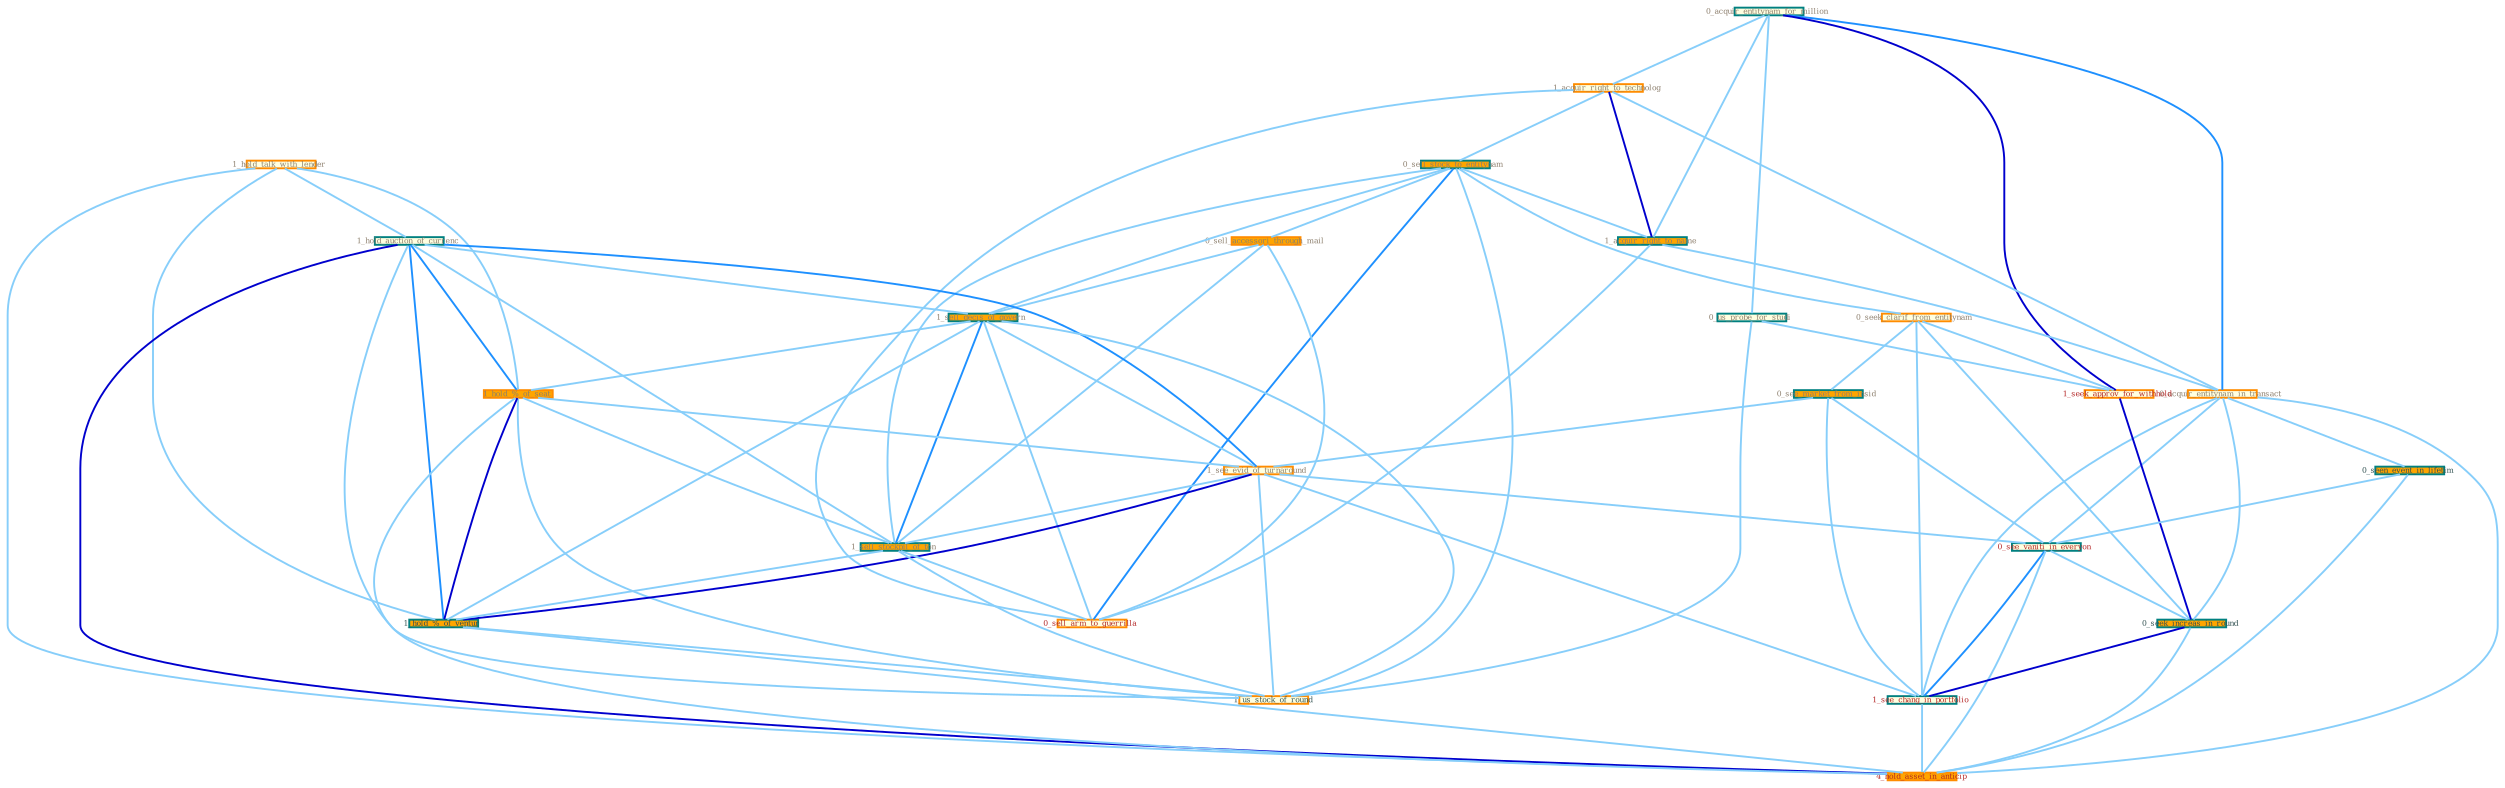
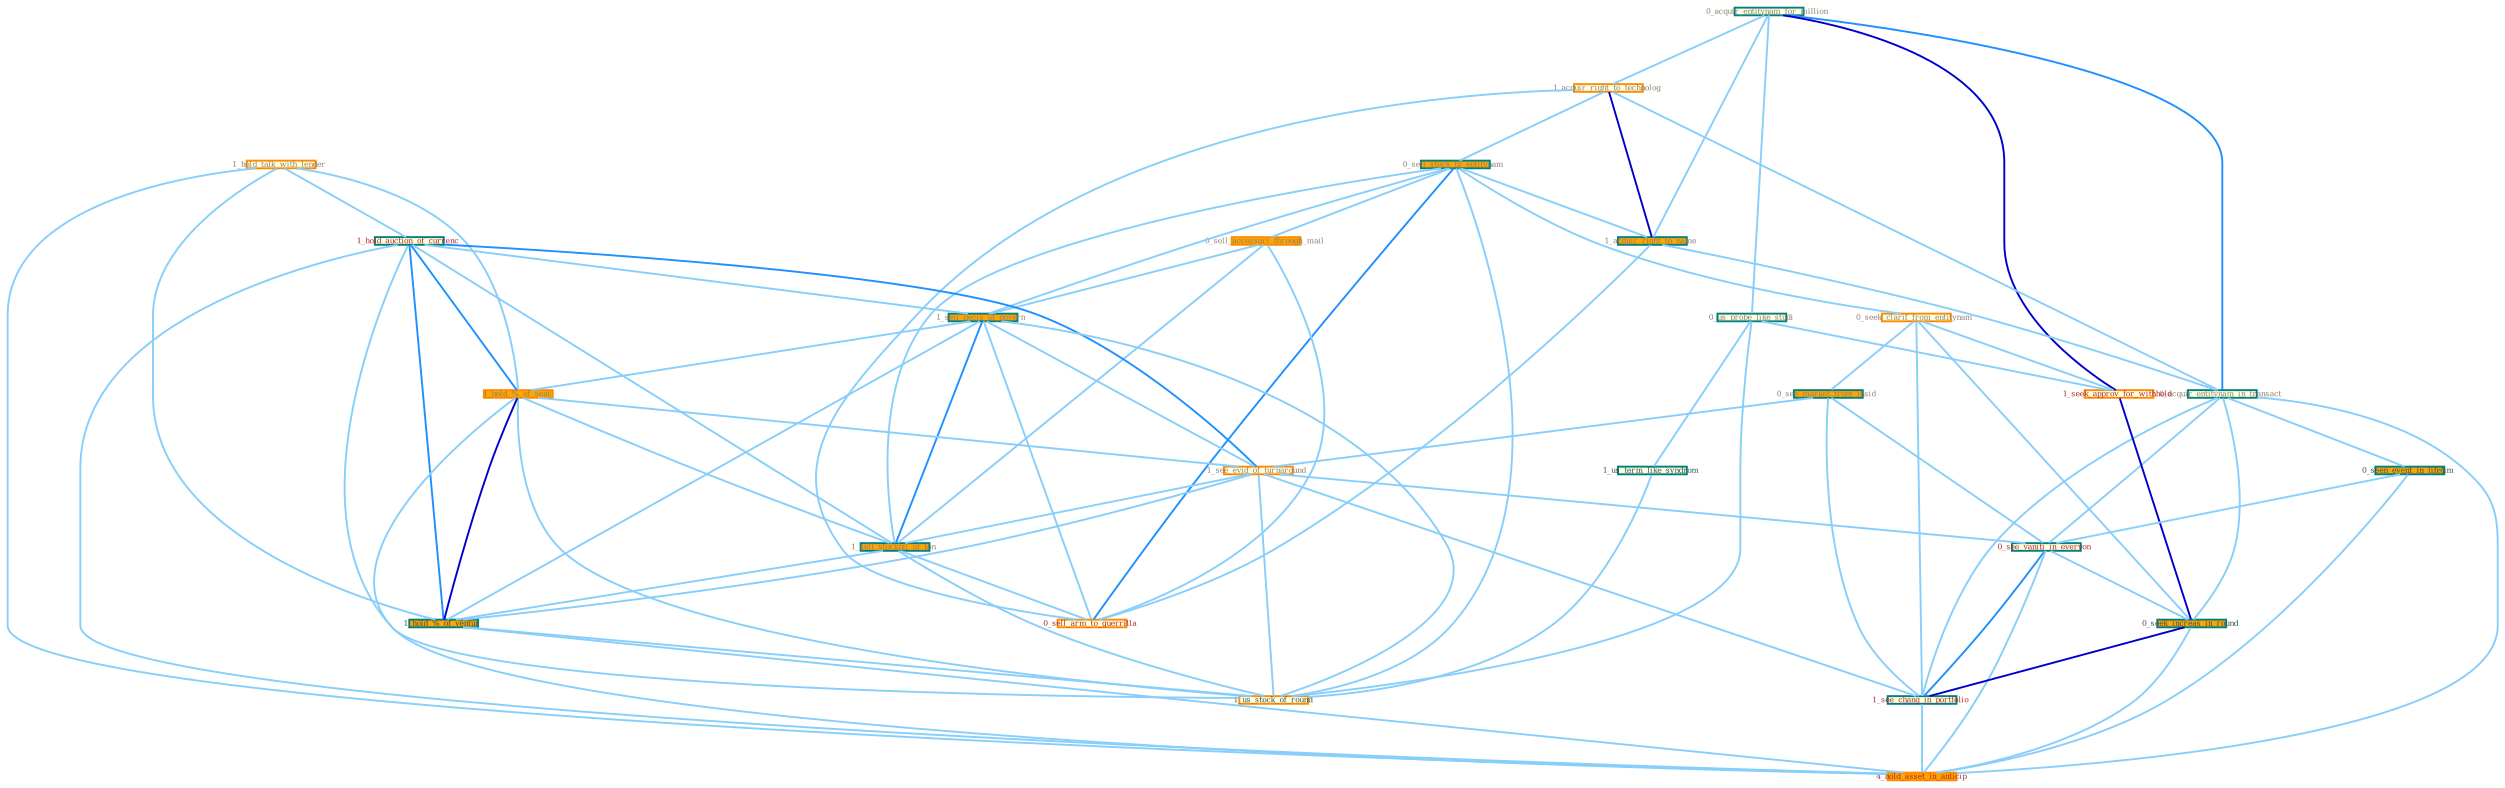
node "1_hold_auction_of_currenc": fontcolor #8b7d6b -> #b22222
node "0_us_probe_for_studi": label "0_us_probe_for_studi" -> "0_us_probe_like_studi"
node "0_acquir_entitynam_in_transact": color darkorange -> teal
node "1_us_term_like_syndrom": added
edge "1_see_evid_of_turnaround" -- "1_hold_%_of_ventur": color #0000cd -> #87cefa
edge "1_hold_auction_of_currenc" -- "4_hold_asset_in_anticip": color #0000cd -> #87cefa
